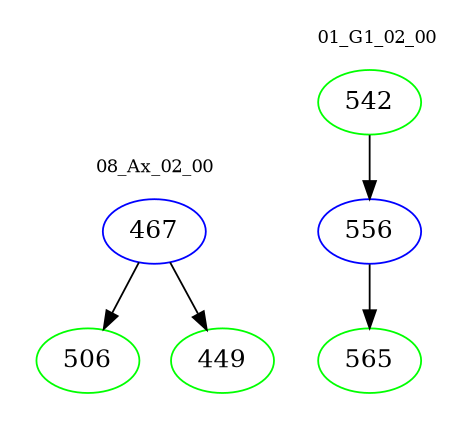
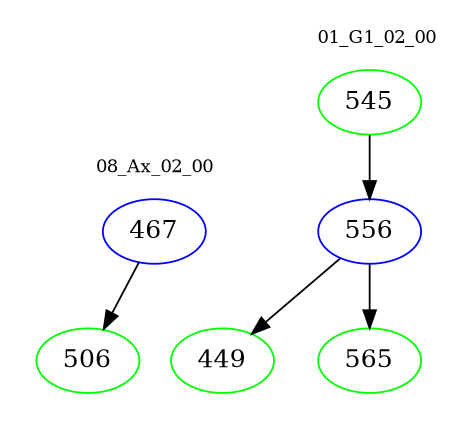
node "542": label "542" -> "545"
edge "467" -> "449": now "556" -> "449"
